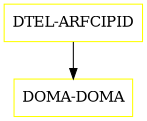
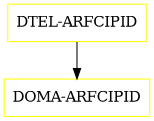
node "DOMA-DOMA": label "DOMA-DOMA" -> "DOMA-ARFCIPID"
